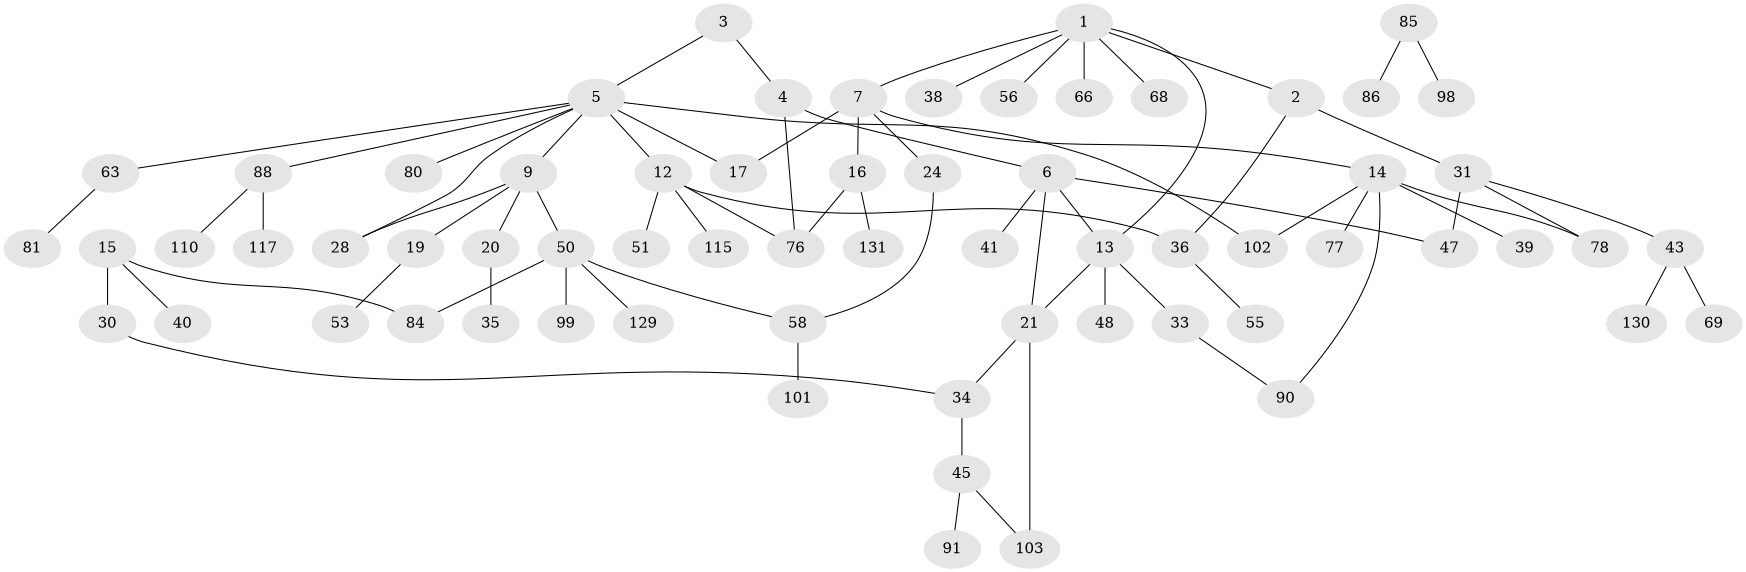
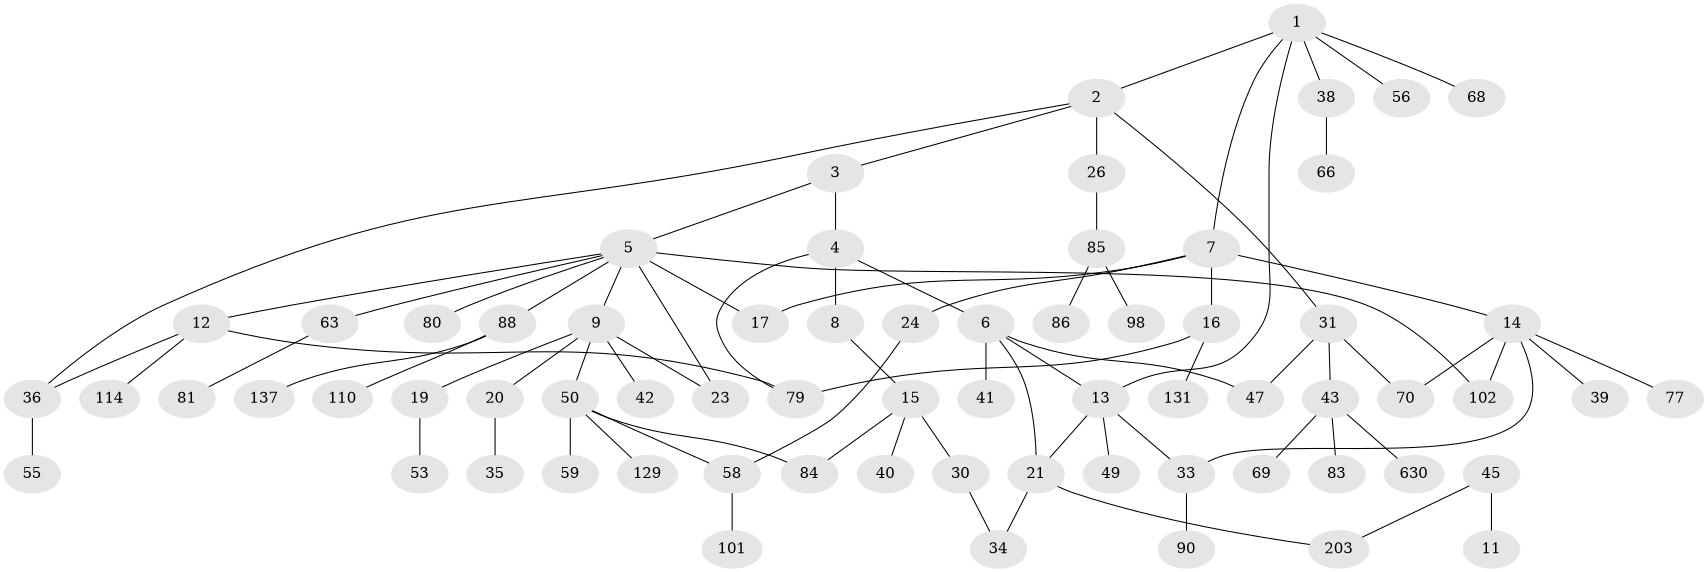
edge "1" -- "66": now "38" -- "66"
edge "2" -- "3": added
node "26": added
node "117": label "117" -> "137"
node "28": label "28" -> "23"
node "51": removed
node "115": label "115" -> "114"
node "76": label "76" -> "79"
node "78": label "78" -> "70"
edge "14" -- "90": now "14" -- "33"
node "99": label "99" -> "59"
node "8": added
node "48": label "48" -> "49"
node "130": label "130" -> "630"
node "42": added
edge "34" -- "45": removed
node "83": added
node "91": label "91" -> "11"
node "103": label "103" -> "203"
